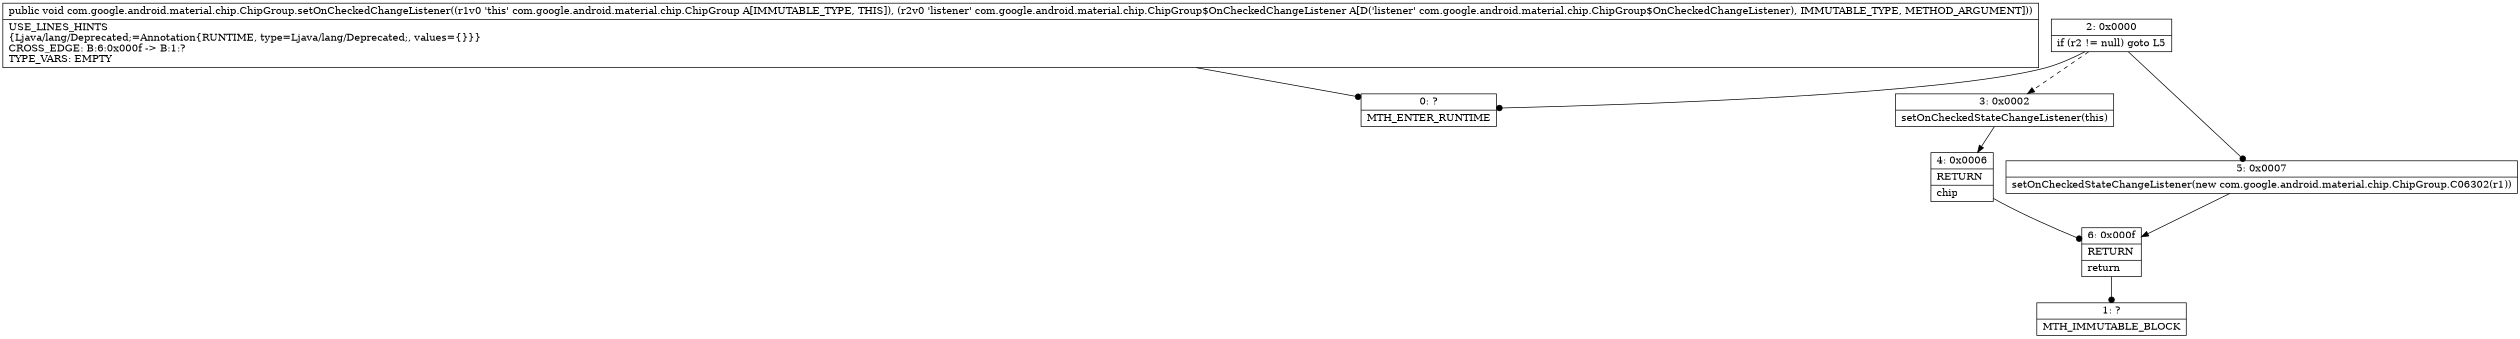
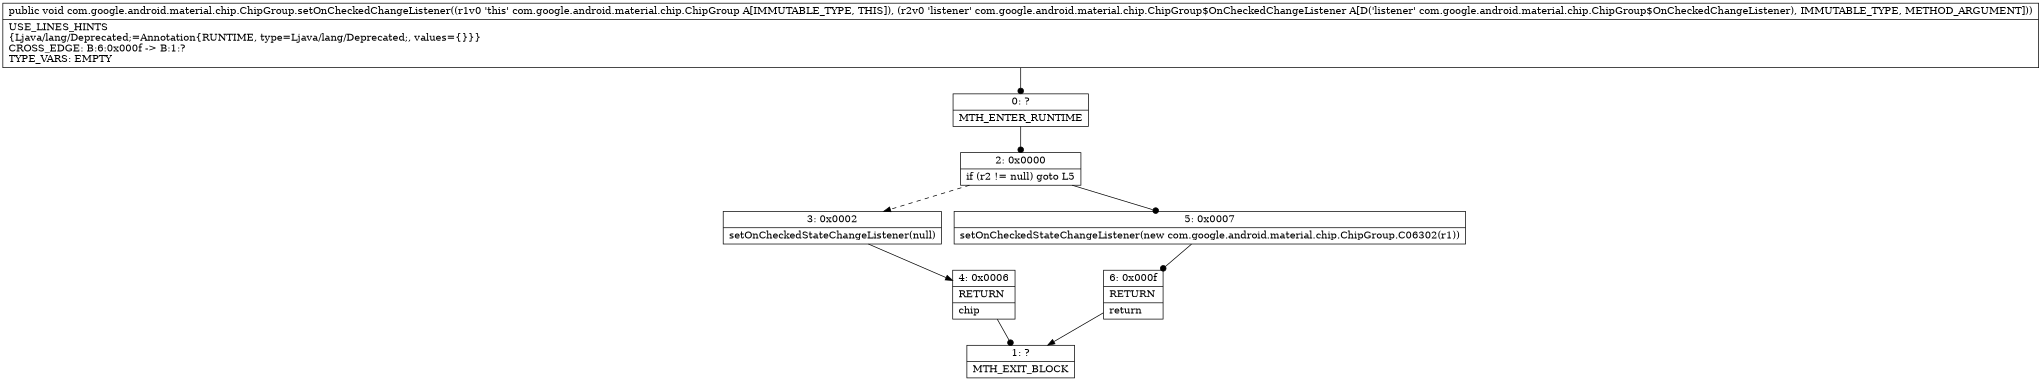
edge "2: 0x0000" -> "0: ?": reversed
node "3: 0x0002": text "setOnCheckedStateChangeListener(this)" -> "setOnCheckedStateChangeListener(null)"
edge "5: 0x0007" -> "6: 0x000f": arrowhead normal -> dot
edge "4: 0x0006" -> "6: 0x000f": now "4: 0x0006" -> "1: ?"
edge "6: 0x000f" -> "1: ?": arrowhead dot -> normal
node "1: ?": text "MTH_IMMUTABLE_BLOCK" -> "MTH_EXIT_BLOCK"
